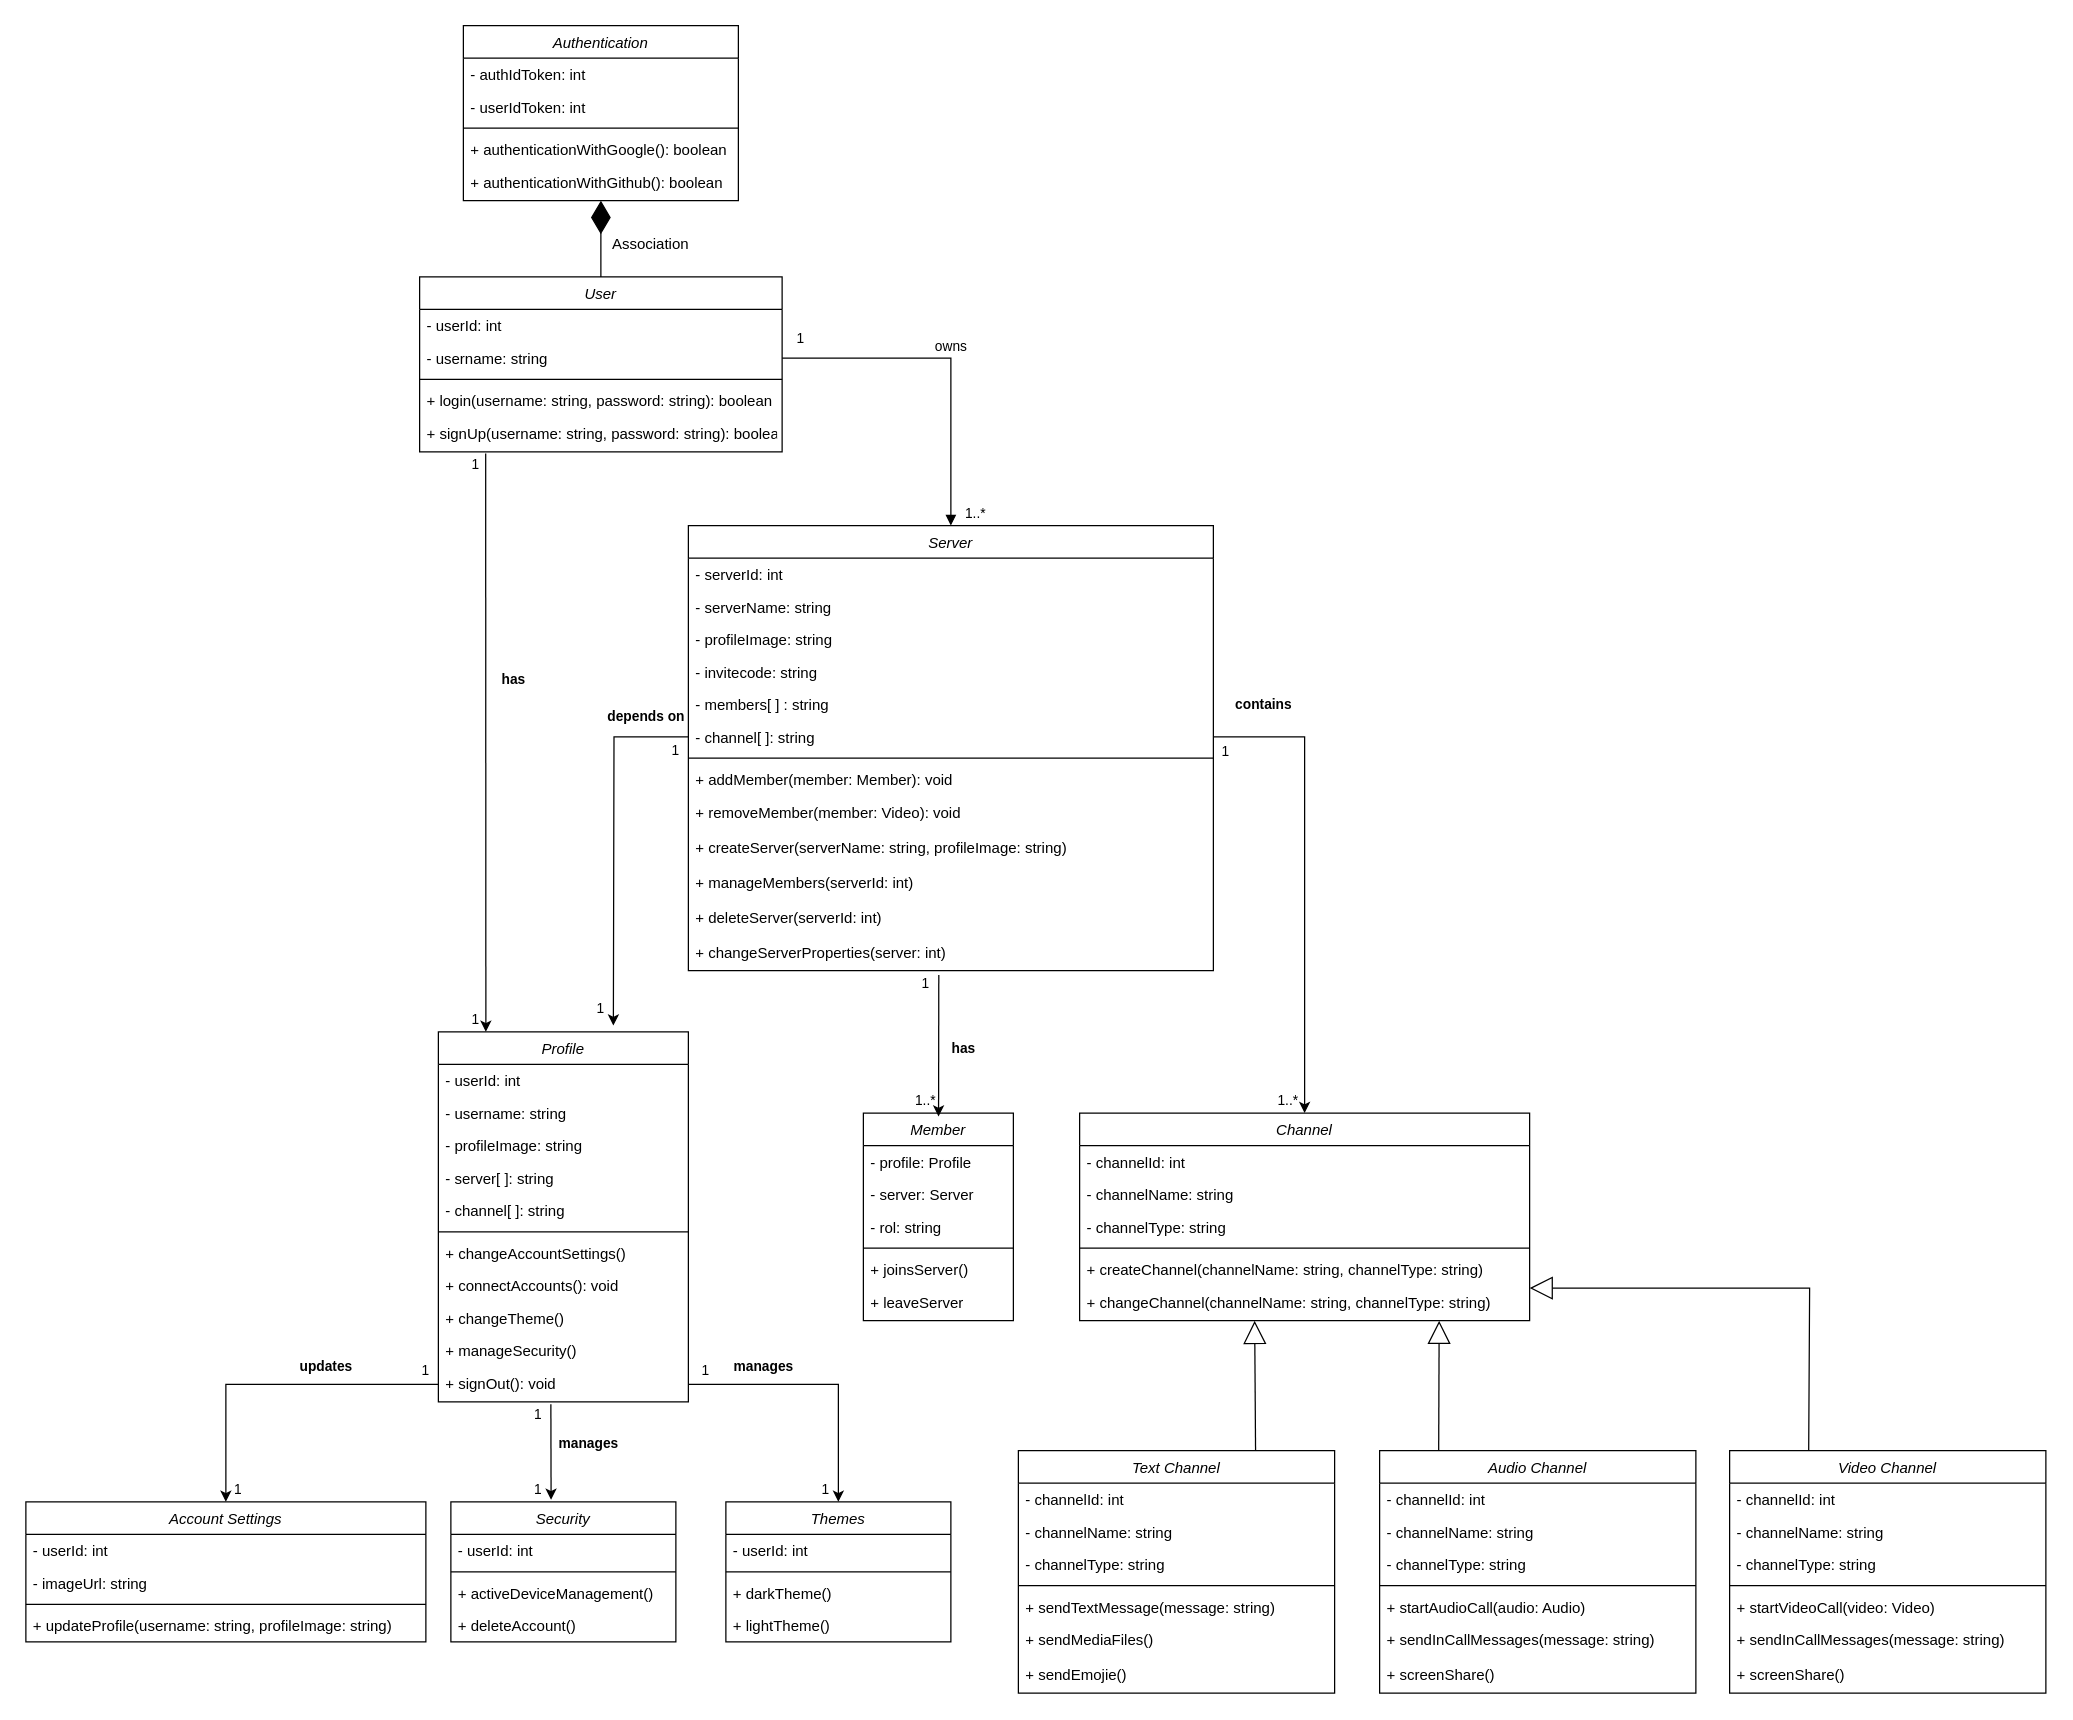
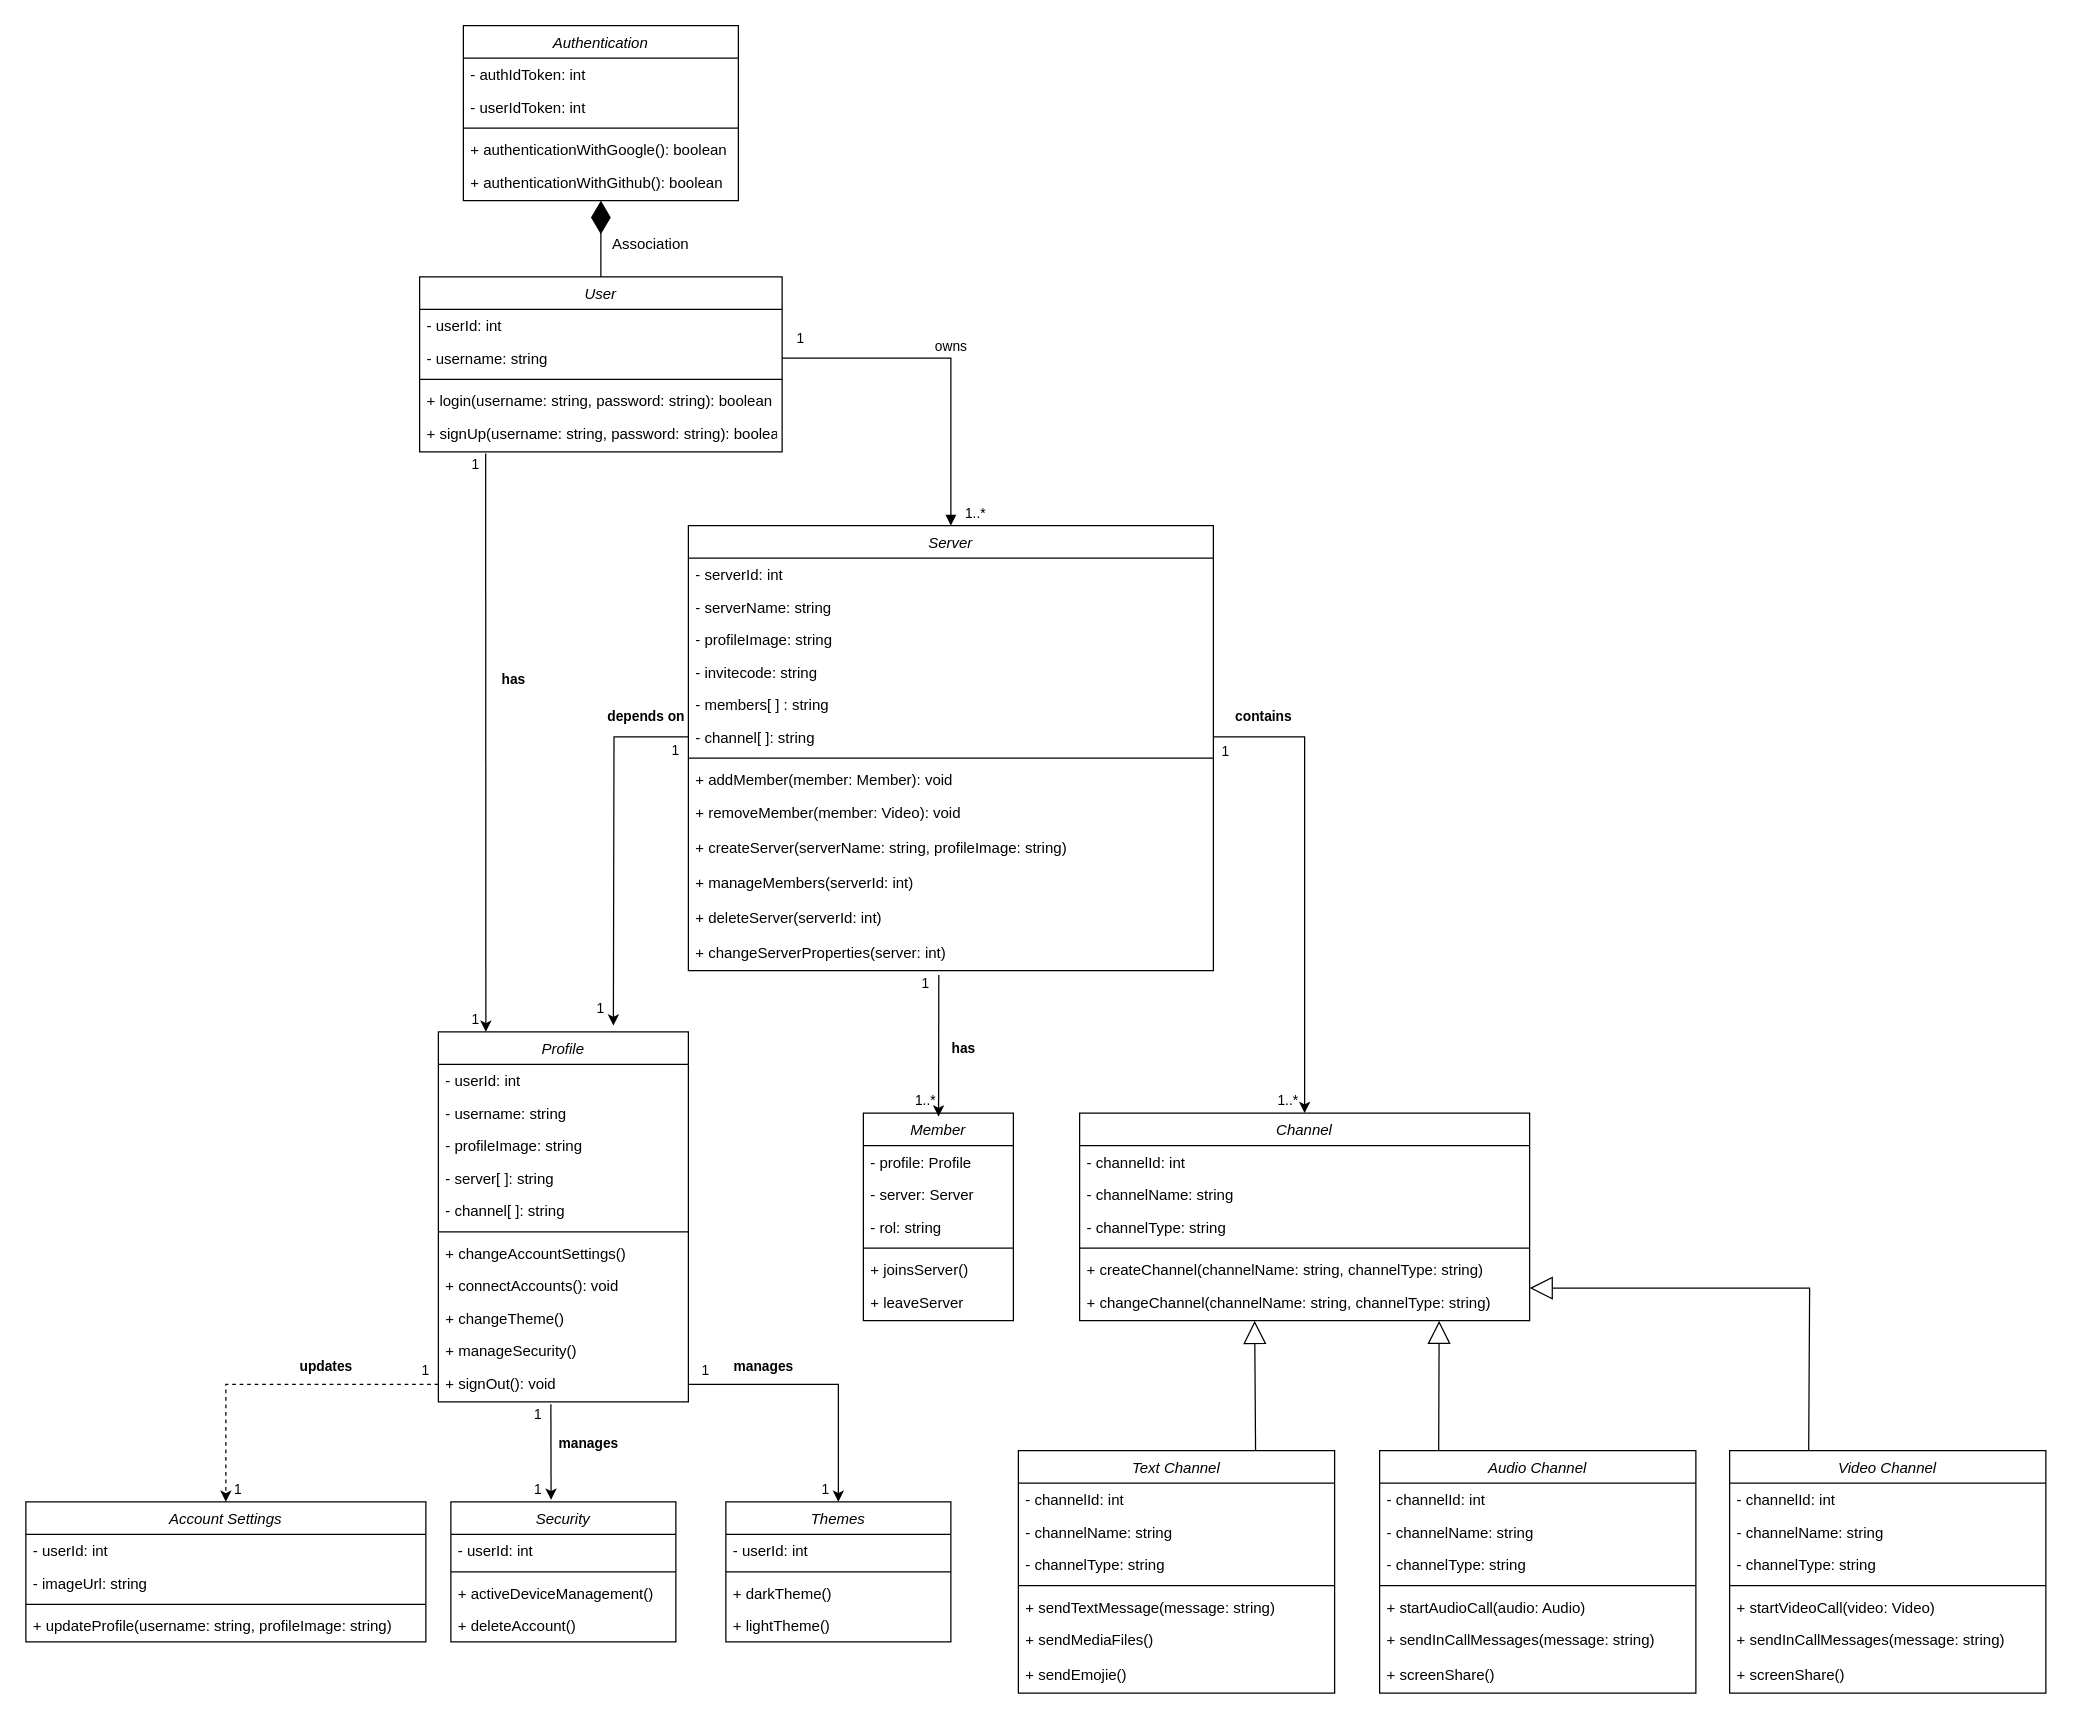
node "contains": moved (1263, 704) -> (1263, 717)
edge "+ signOut(): void" -> "Account Settings": style solid -> dashed
